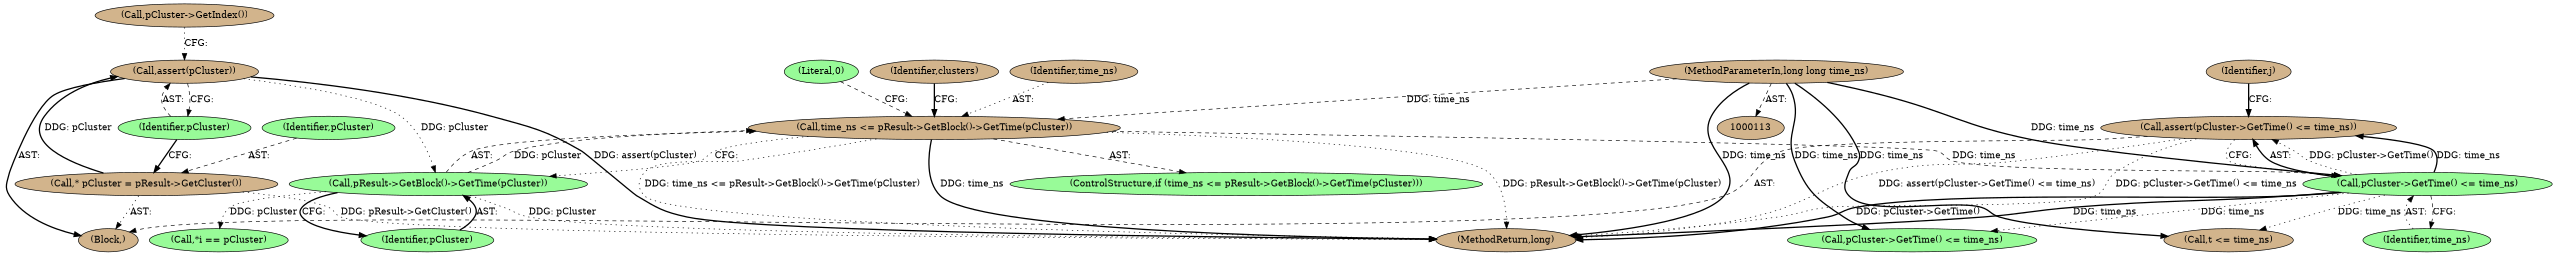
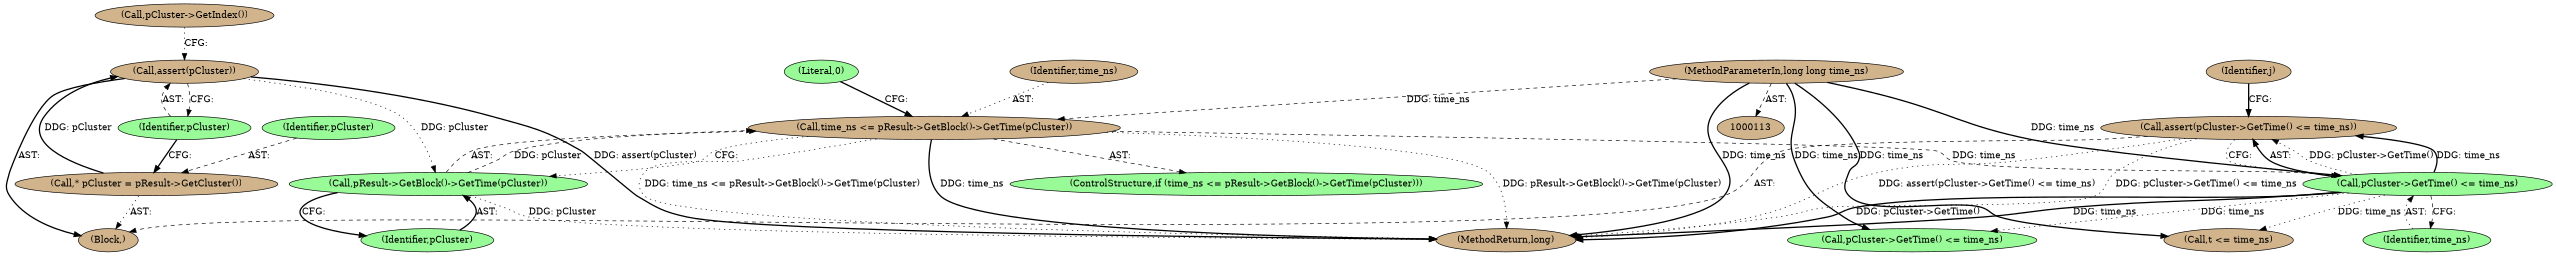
node "(Identifier,clusters)": removed
edge "(Literal,0)" -> "(Call,time_ns <= pResult->GetBlock()->GetTime(pCluster))": style dashed -> bold
edge "(Call,* pCluster = pResult->GetCluster())" -> "(MethodReturn,long)": removed, label "DDG: pResult->GetCluster()"
node "(Call,*i == pCluster)": removed
